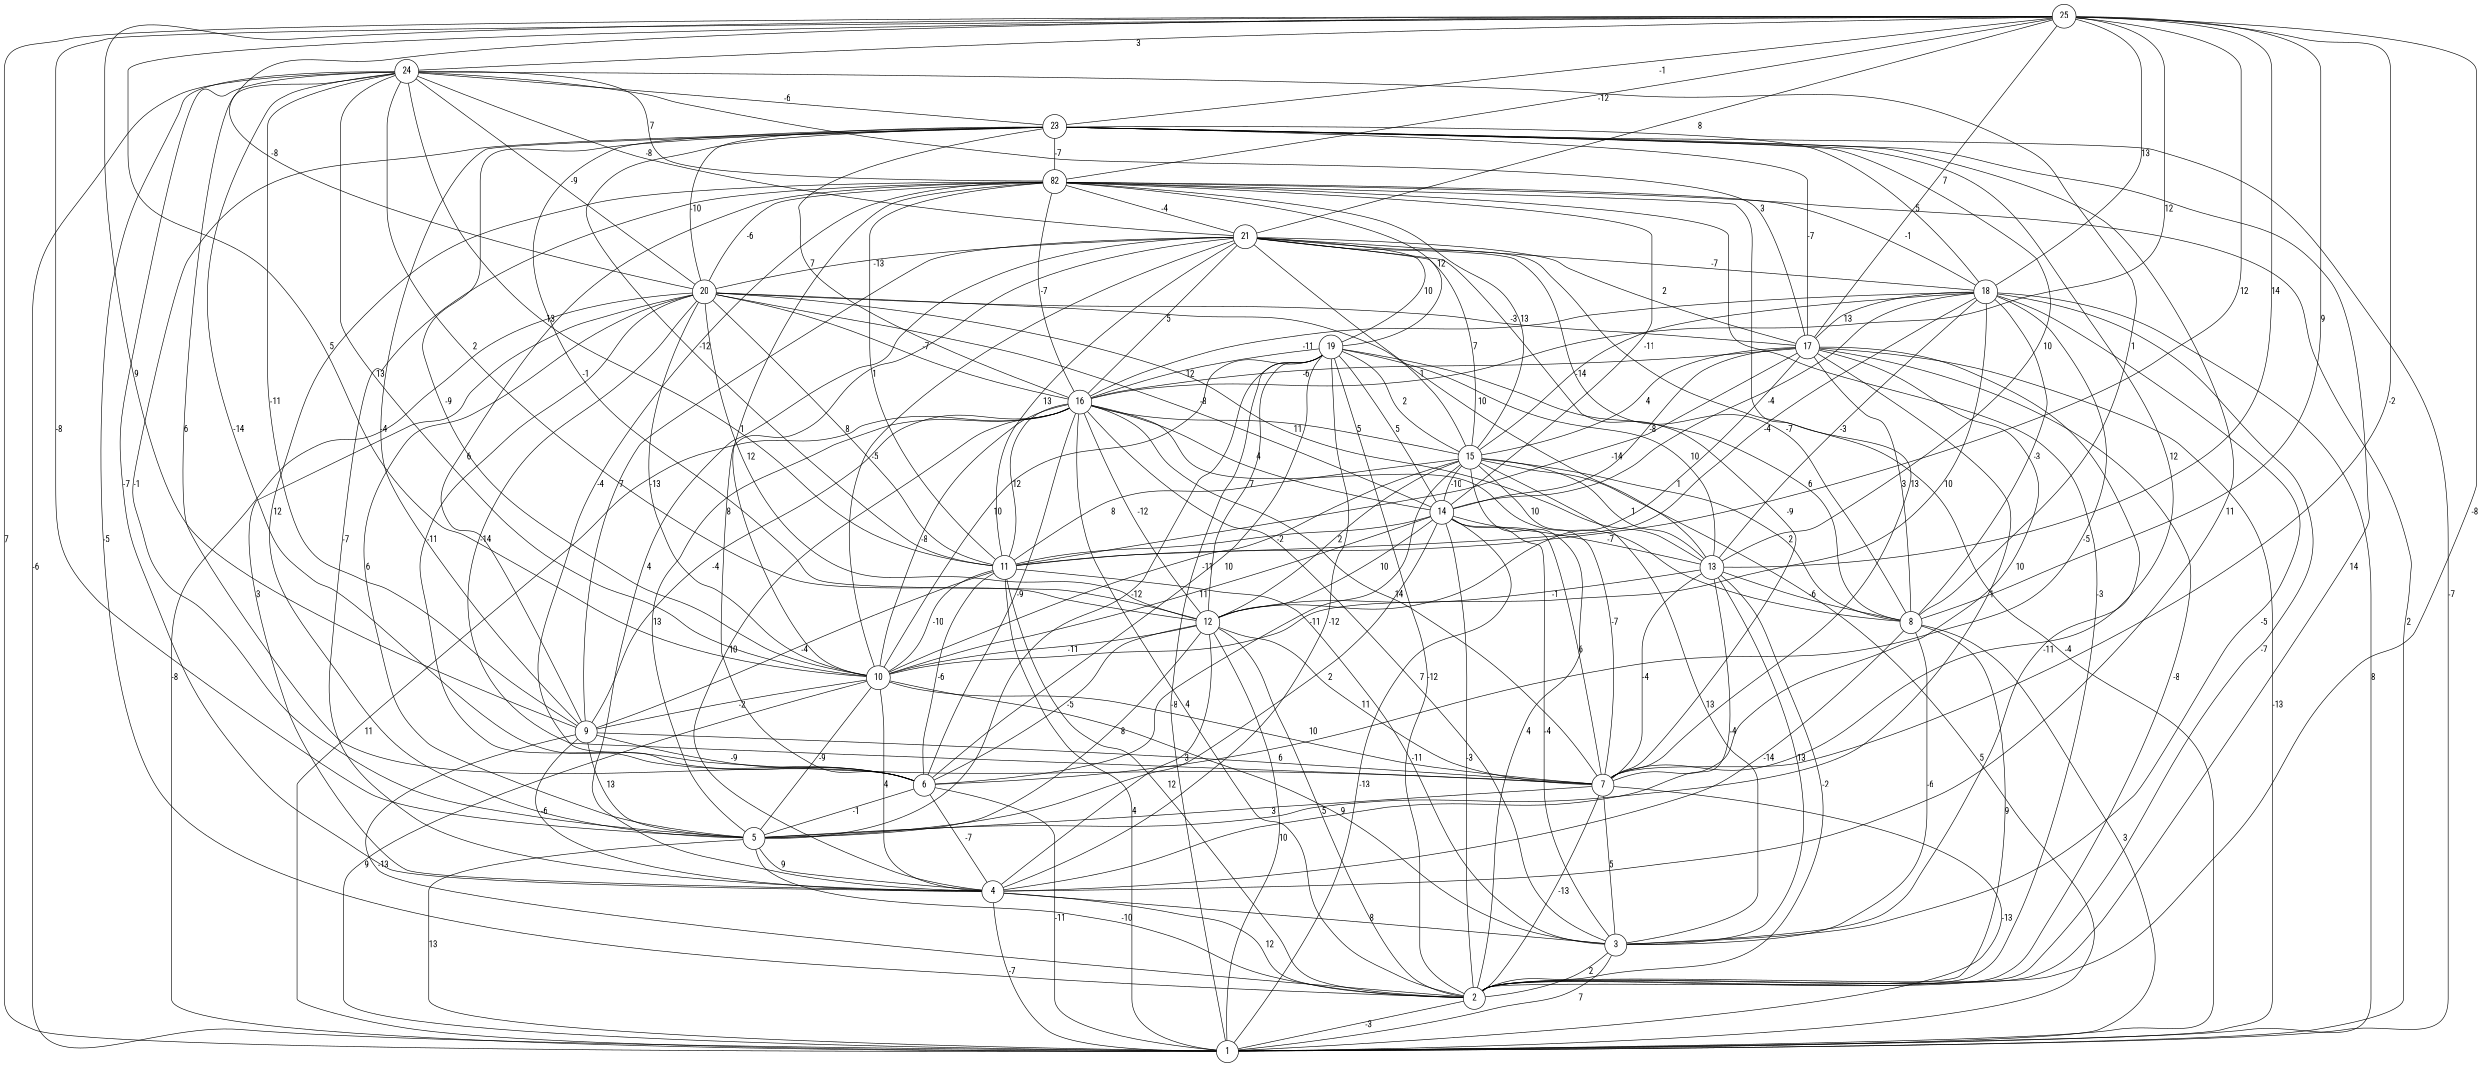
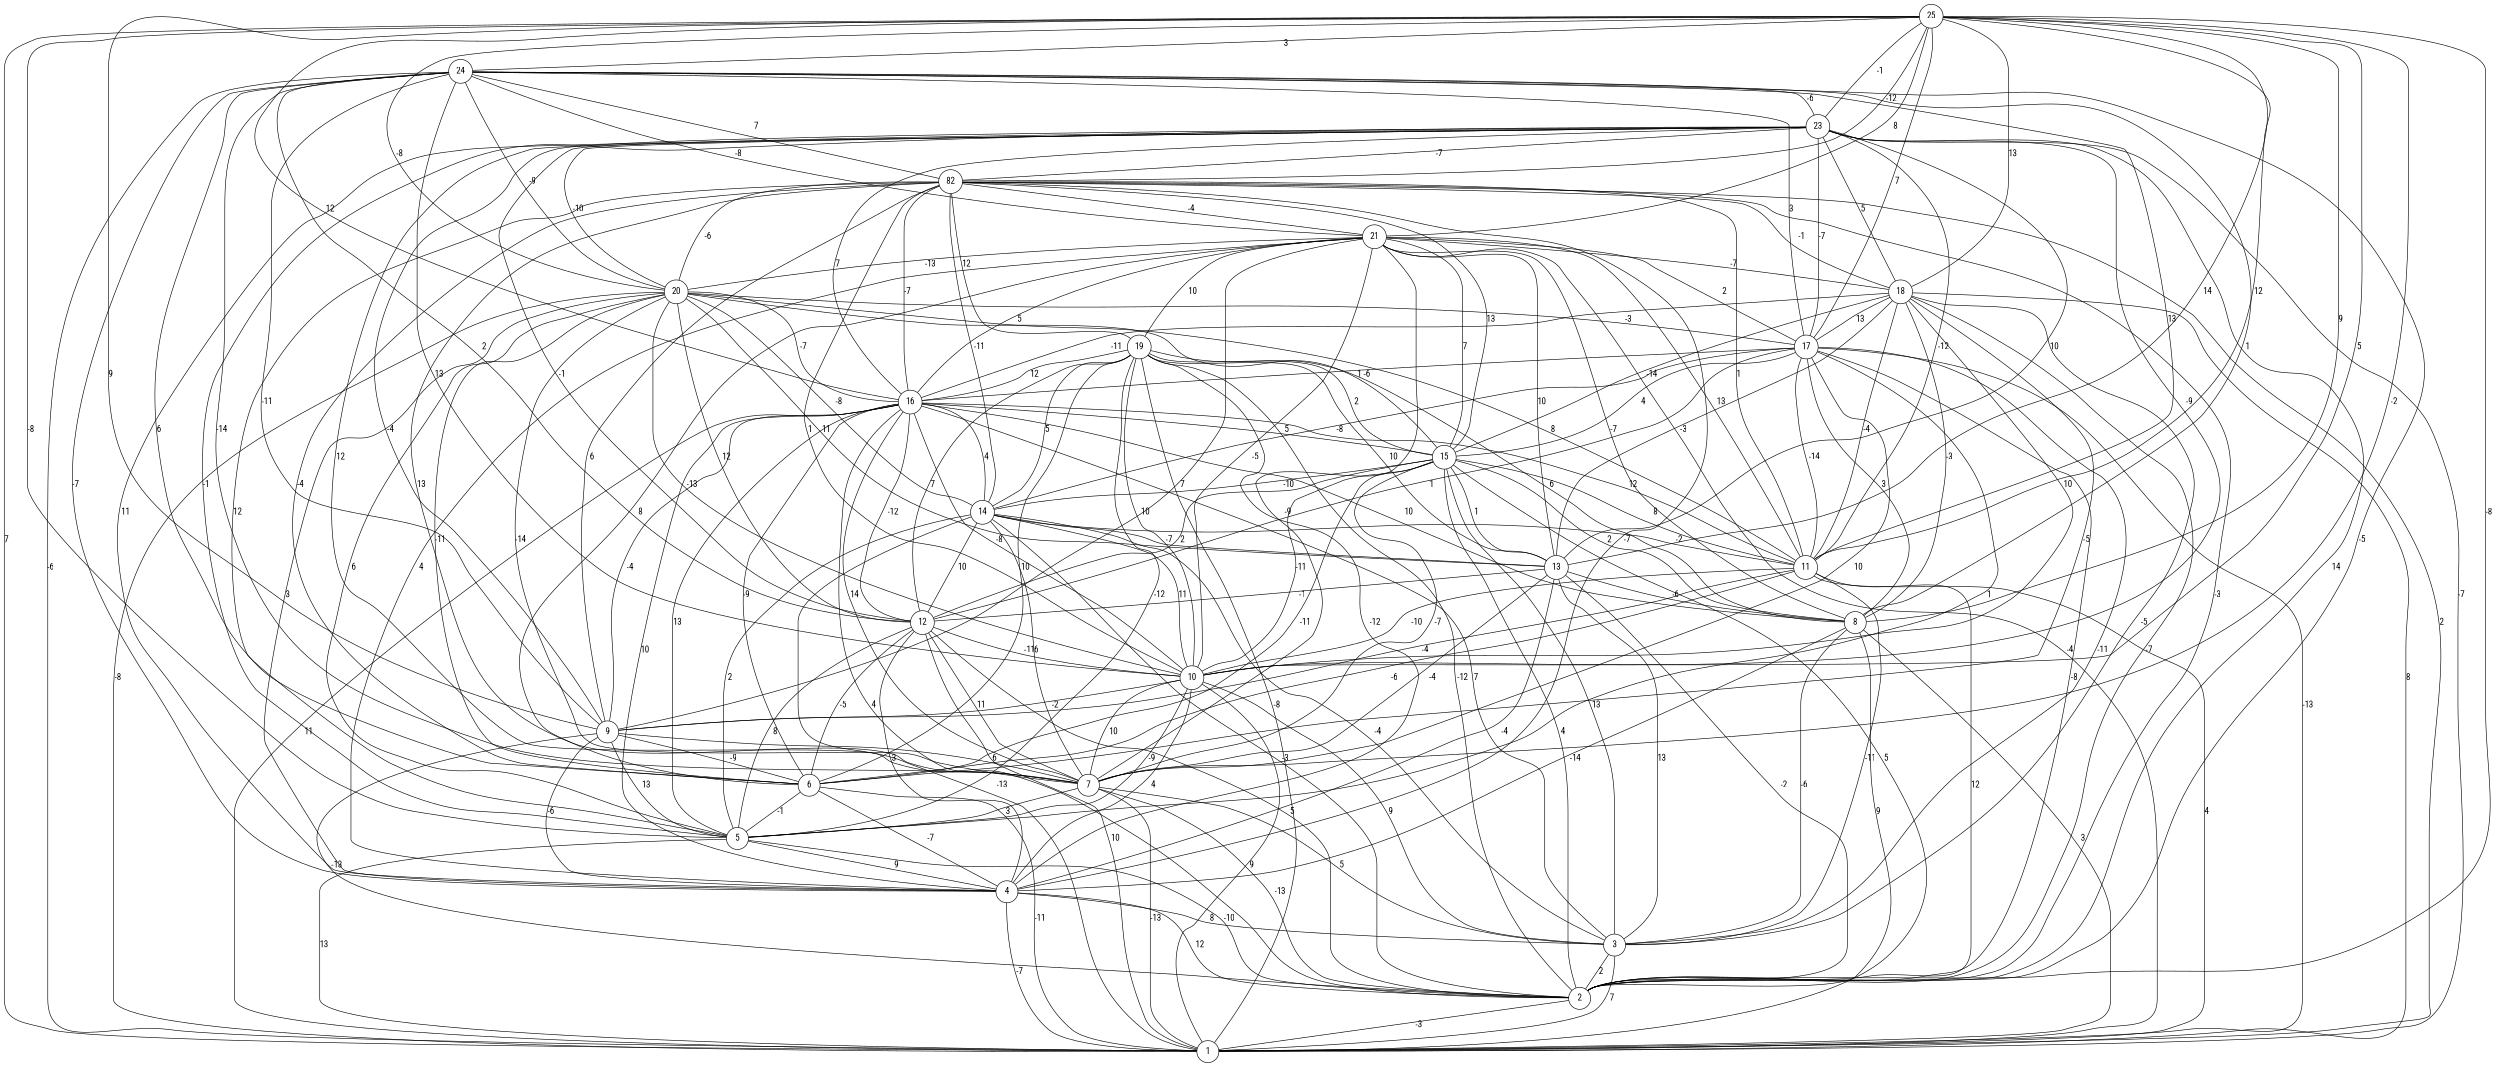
edge "18" -- "14": removed, label "-4"
